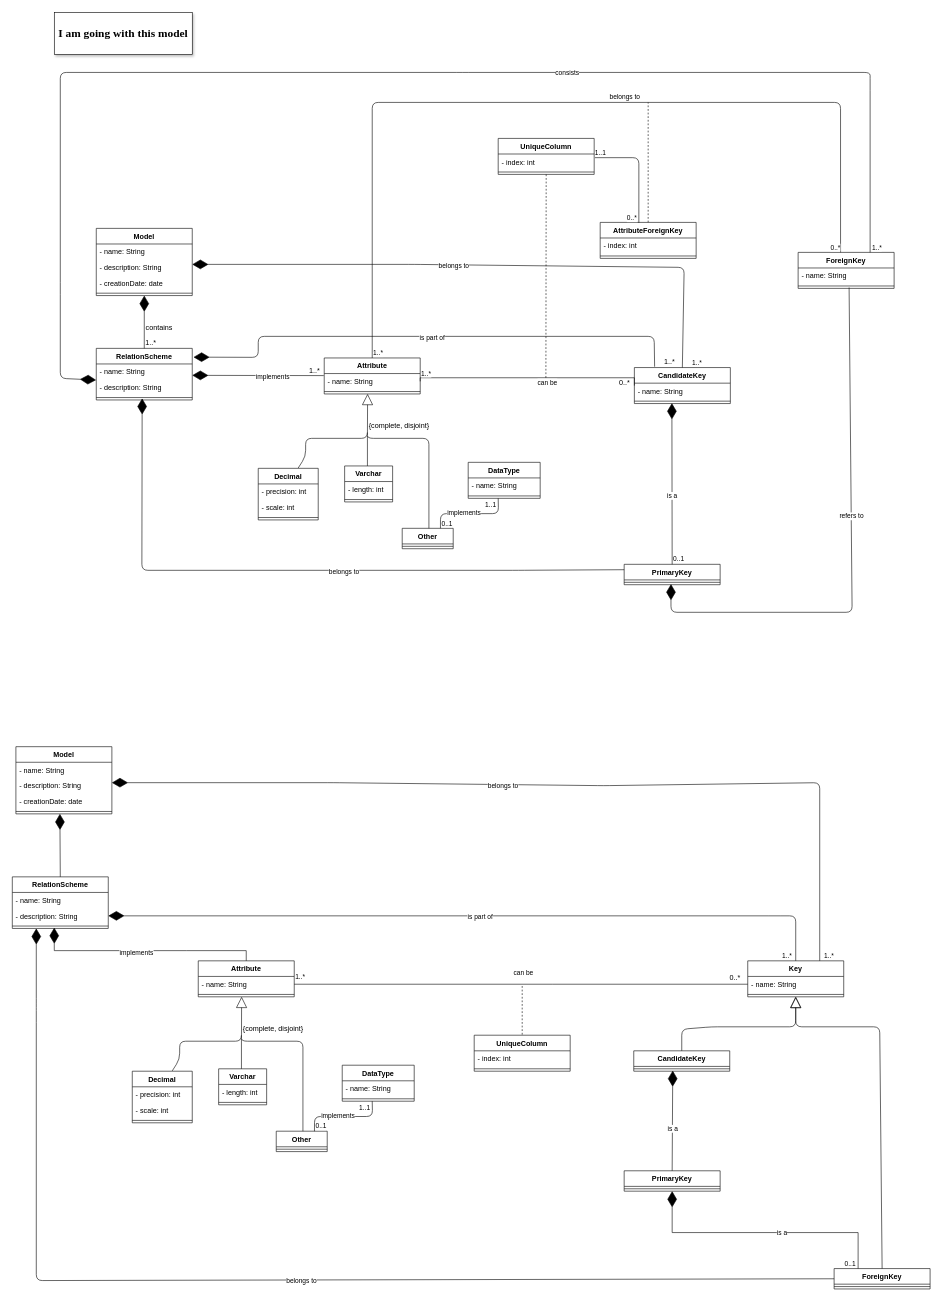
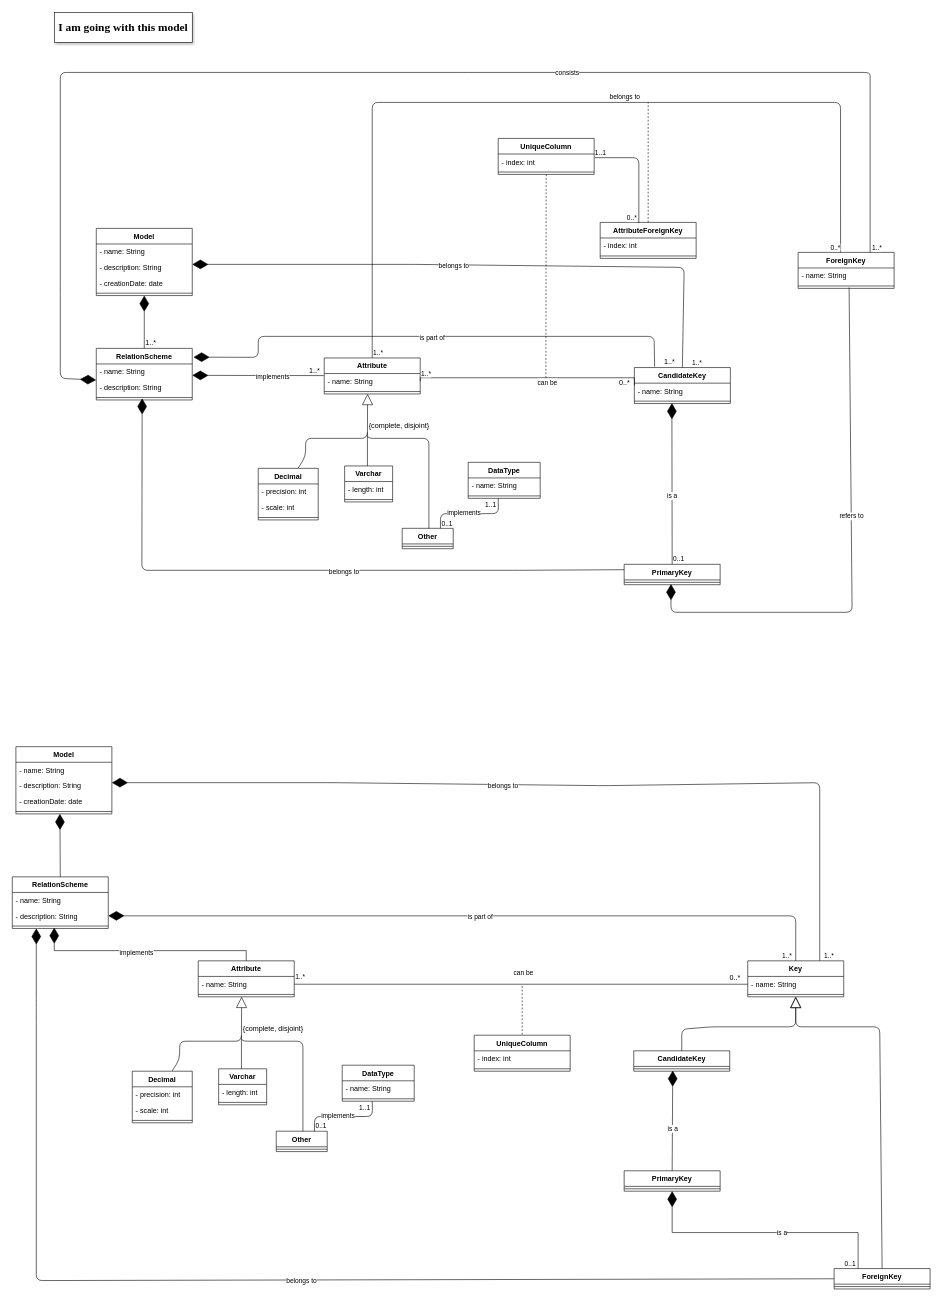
node "I am going with this model": size 138x42 -> 138x30
node "contains": removed
